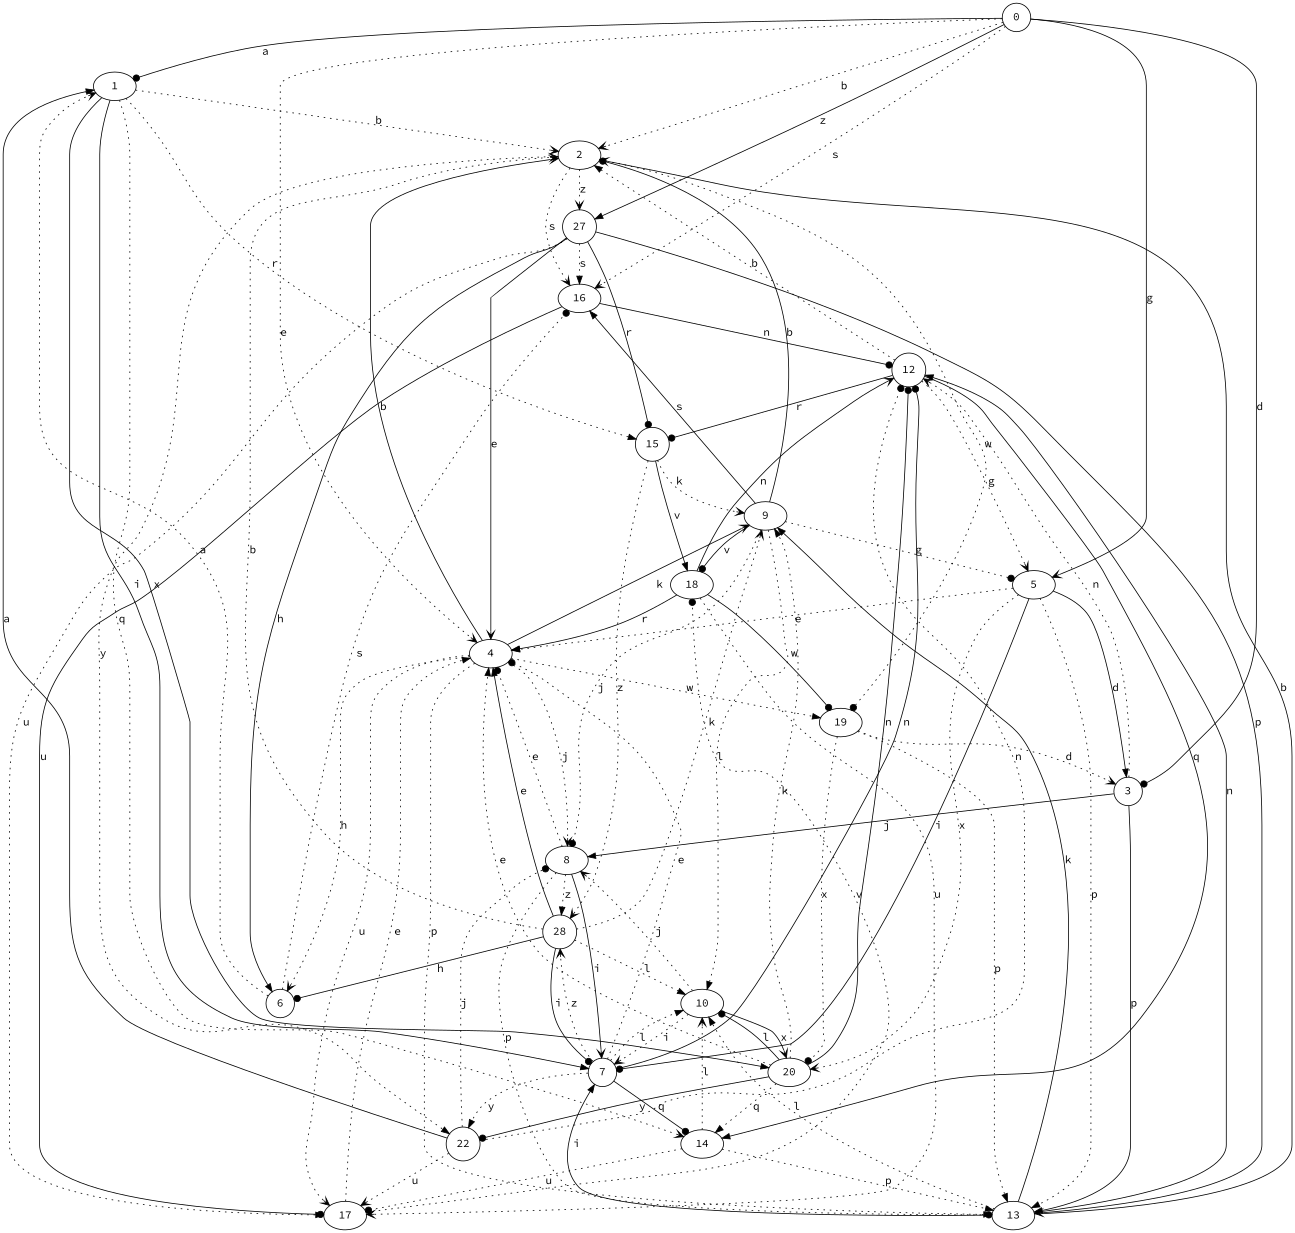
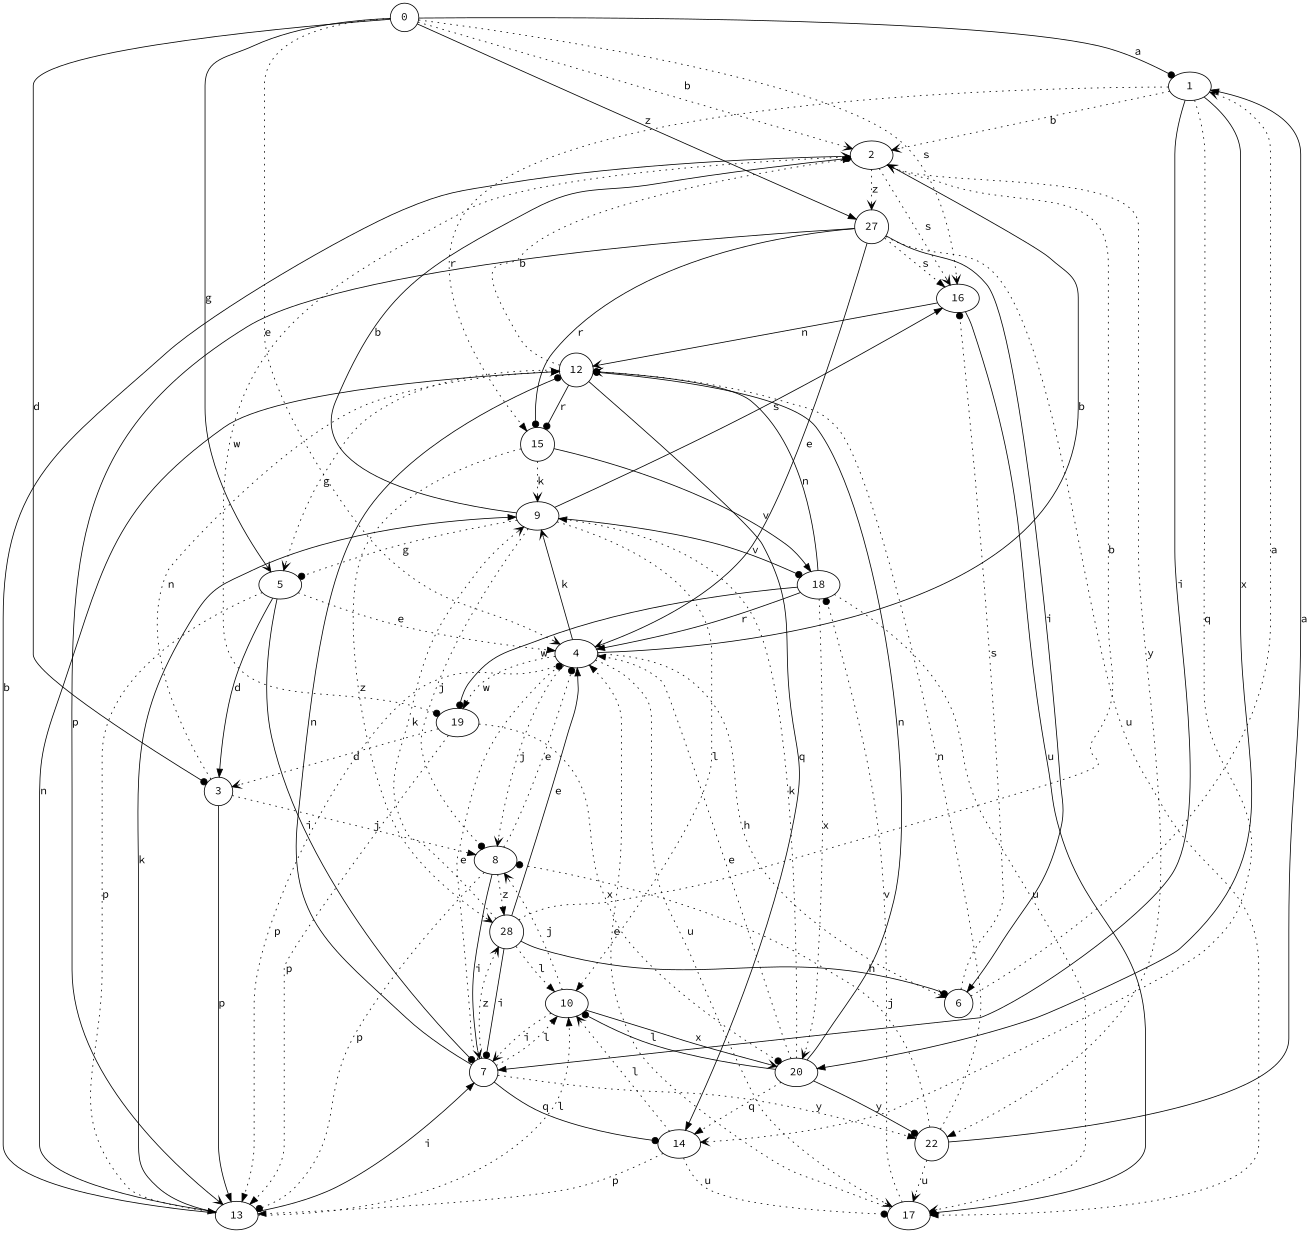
edge "16" -> "12": arrowhead dot -> vee
edge "27" -> "6": label "h" -> "i"
edge "3" -> "8": style solid -> dotted
edge "5" -> "20": now "18" -> "20"
